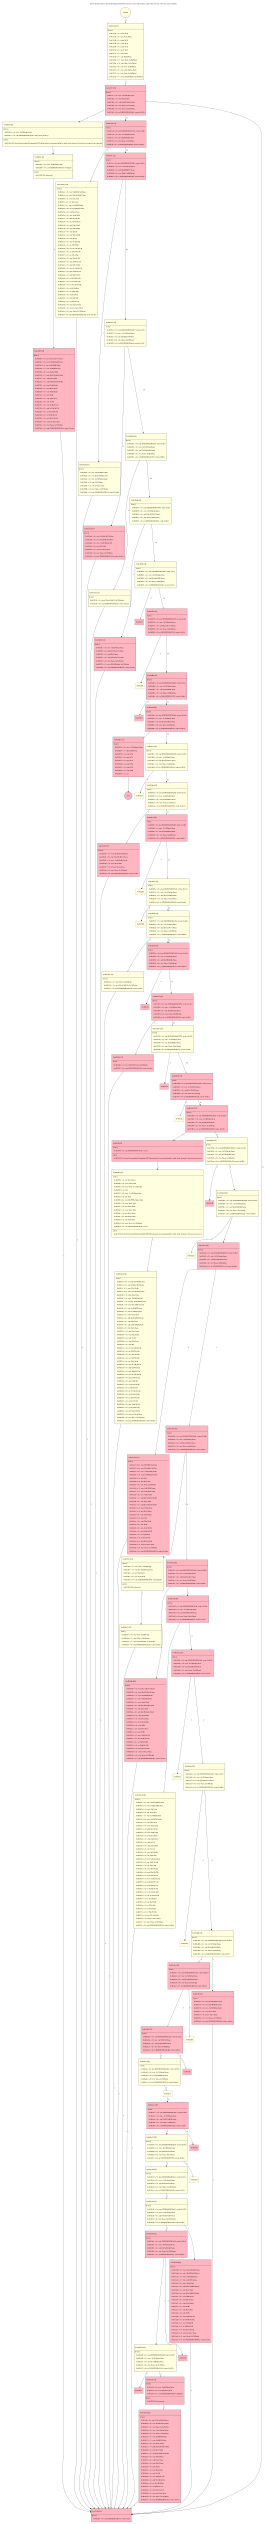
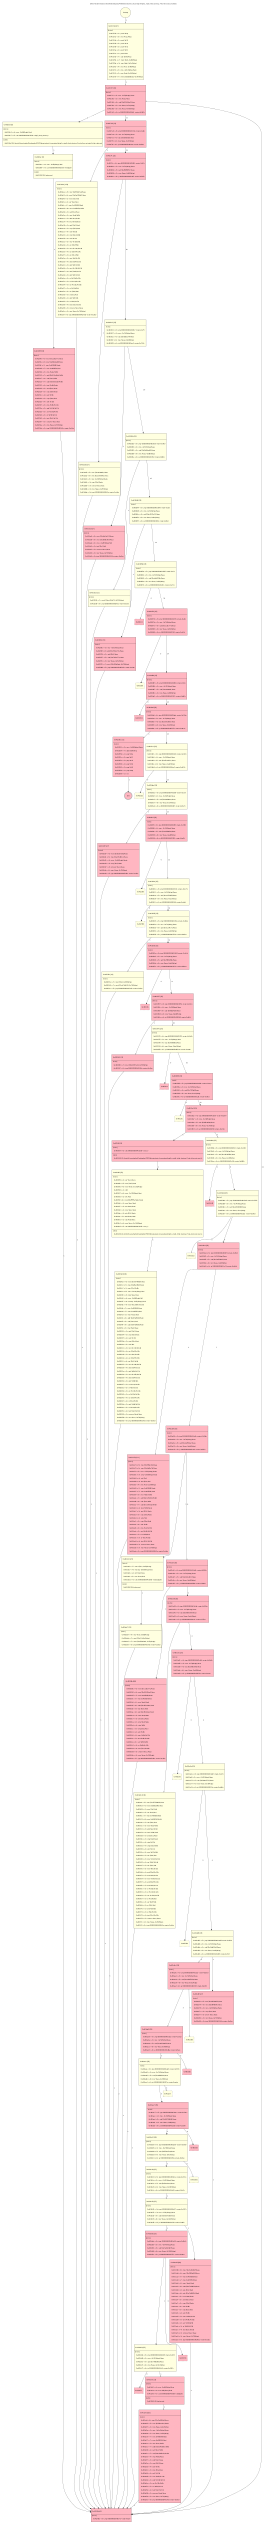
edge "0x40227a" -> "0x401ae7 [25]": now "0x401ace [25]" -> "0x401ae7 [25]"
